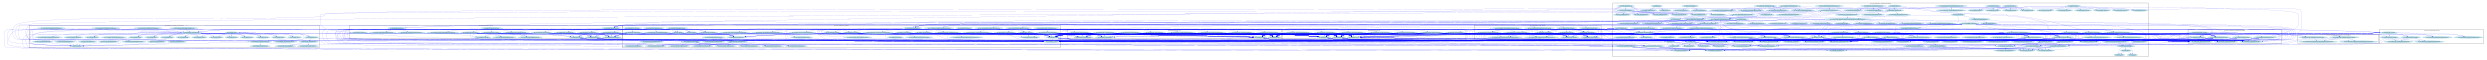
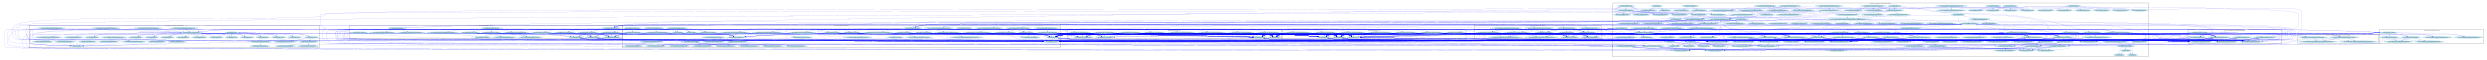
node "def_RepositoryXpt_interfaceHelperMethodsDeclarationTM2": removed
